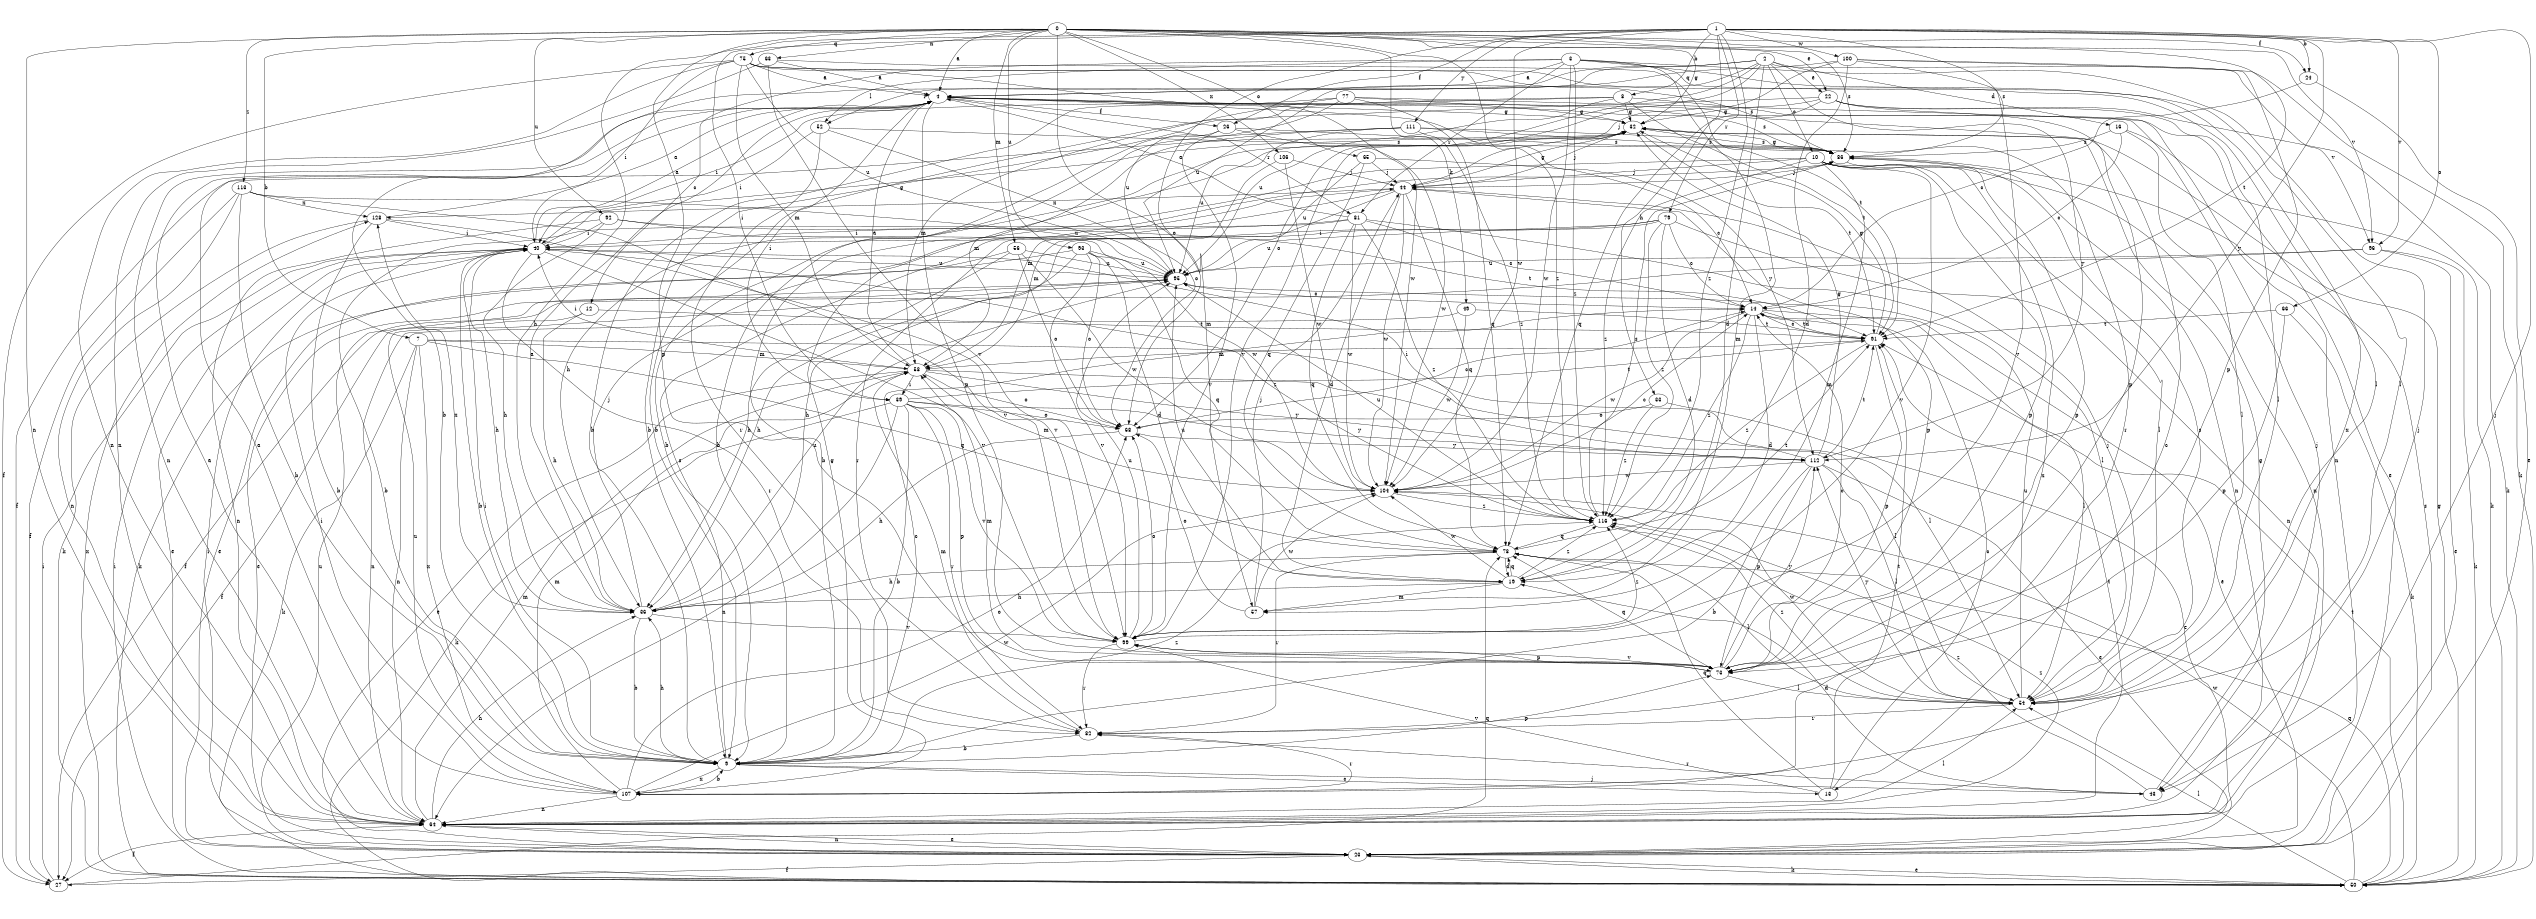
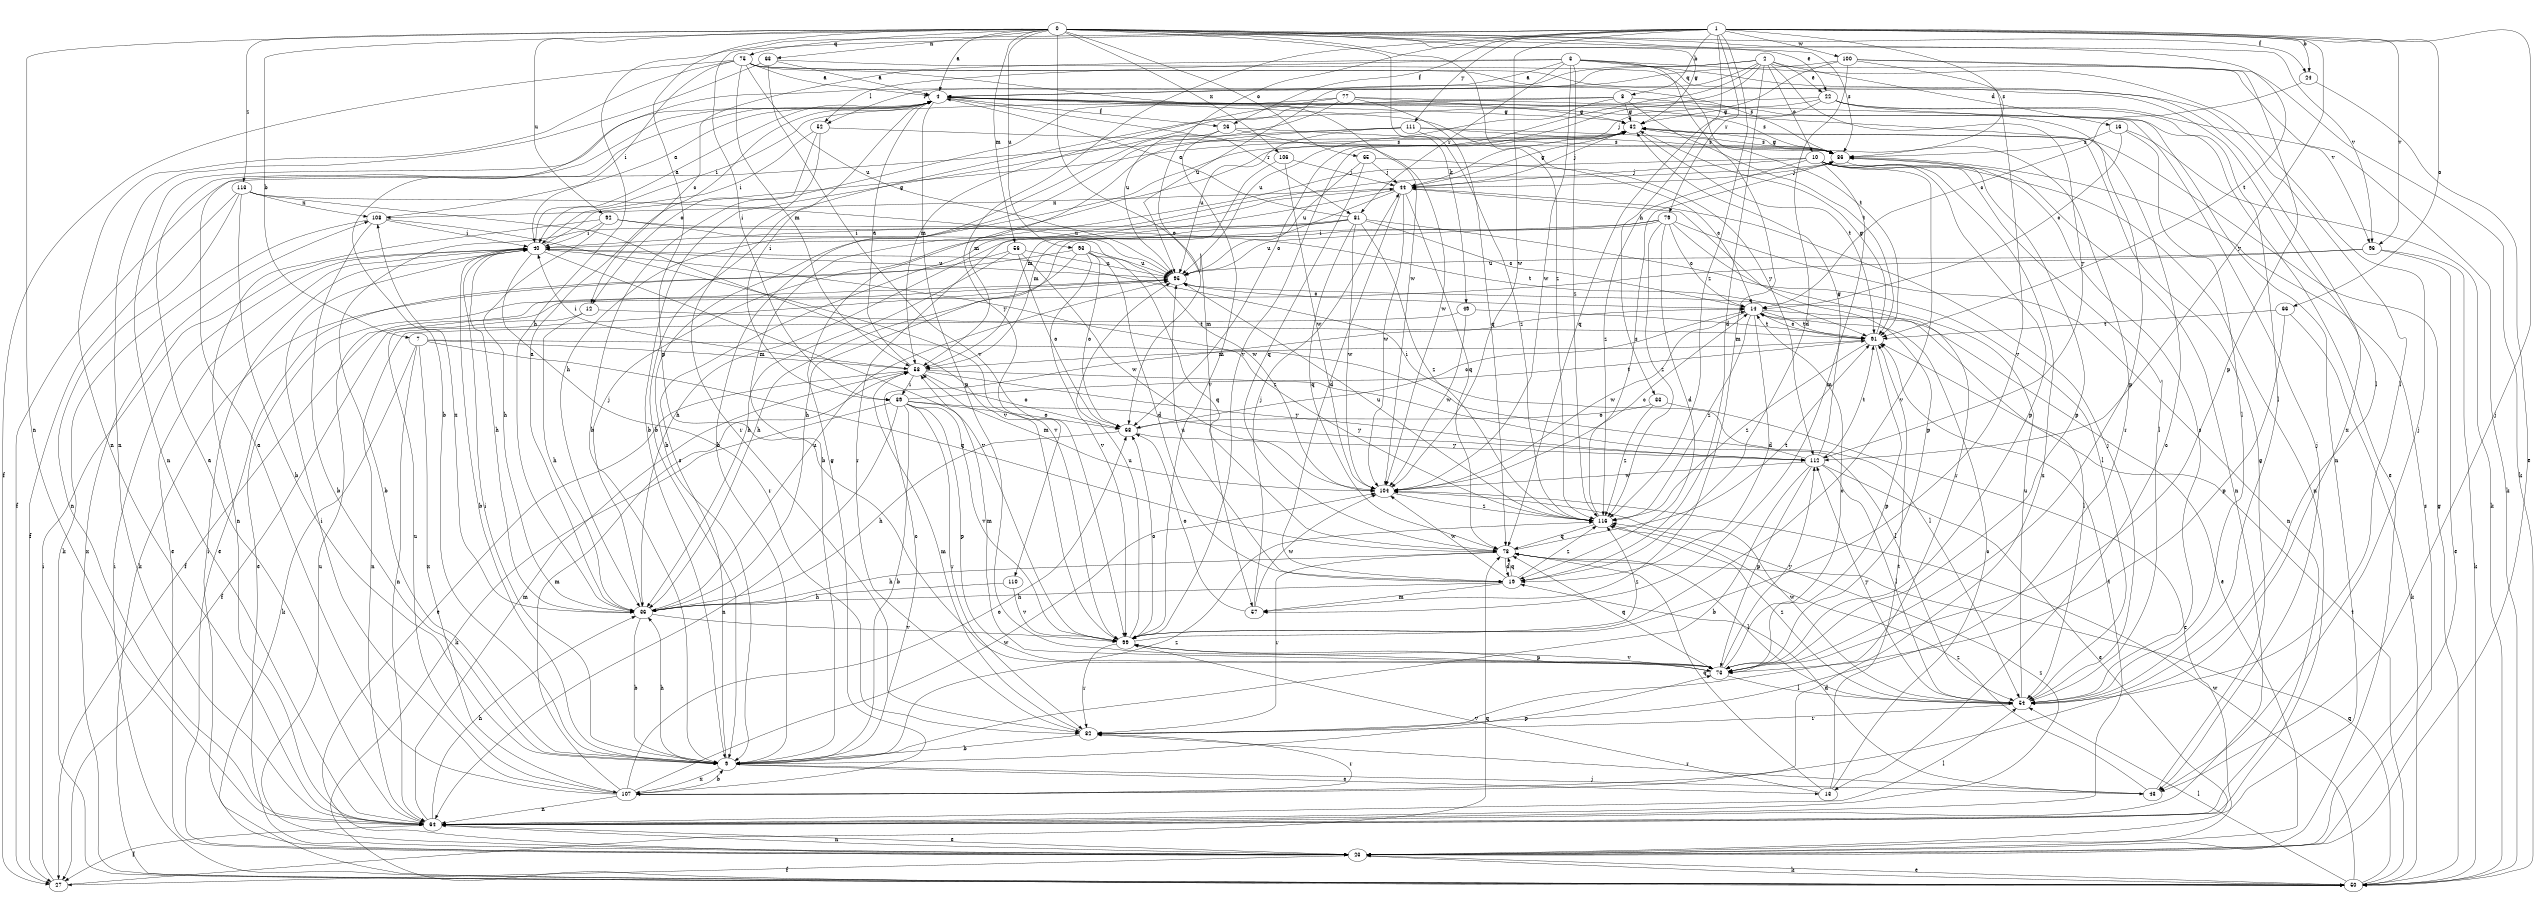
node "128": label "128" -> "108"
edge "52" -> "68": now "52" -> "12"
edge "81" -> "36": added, label "h"
node "110": added
edge "79" -> "82": added, label "r"
